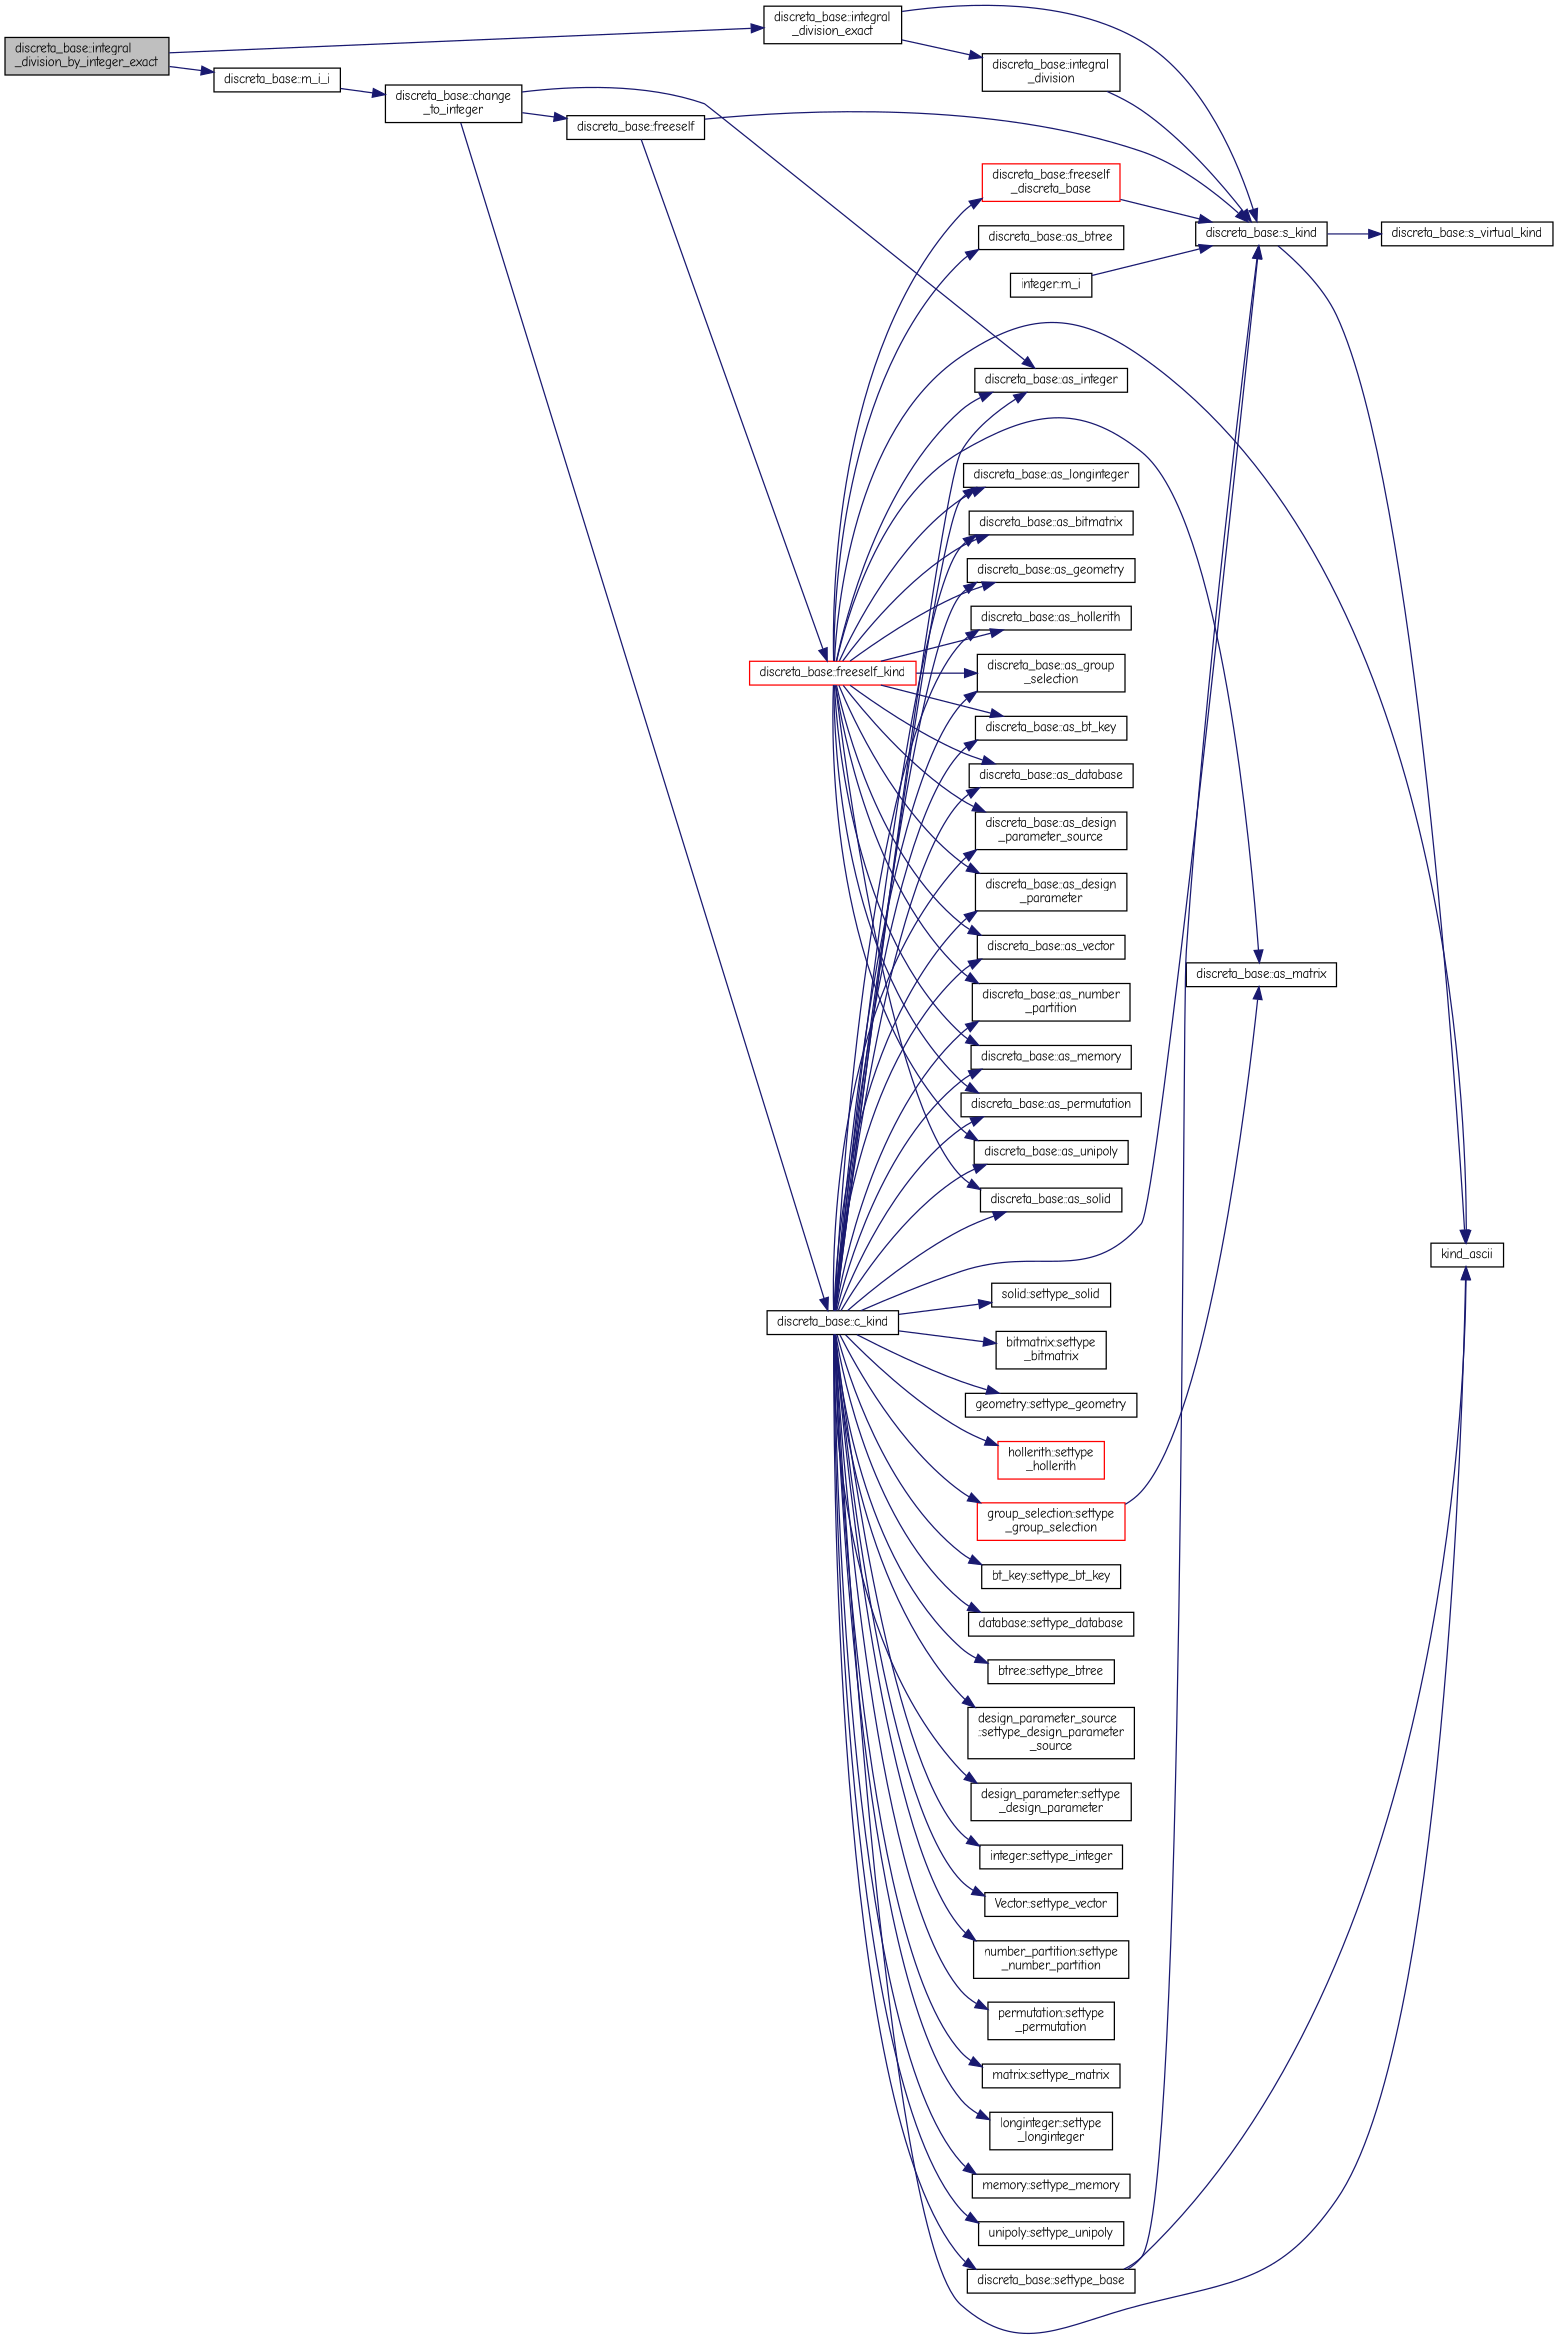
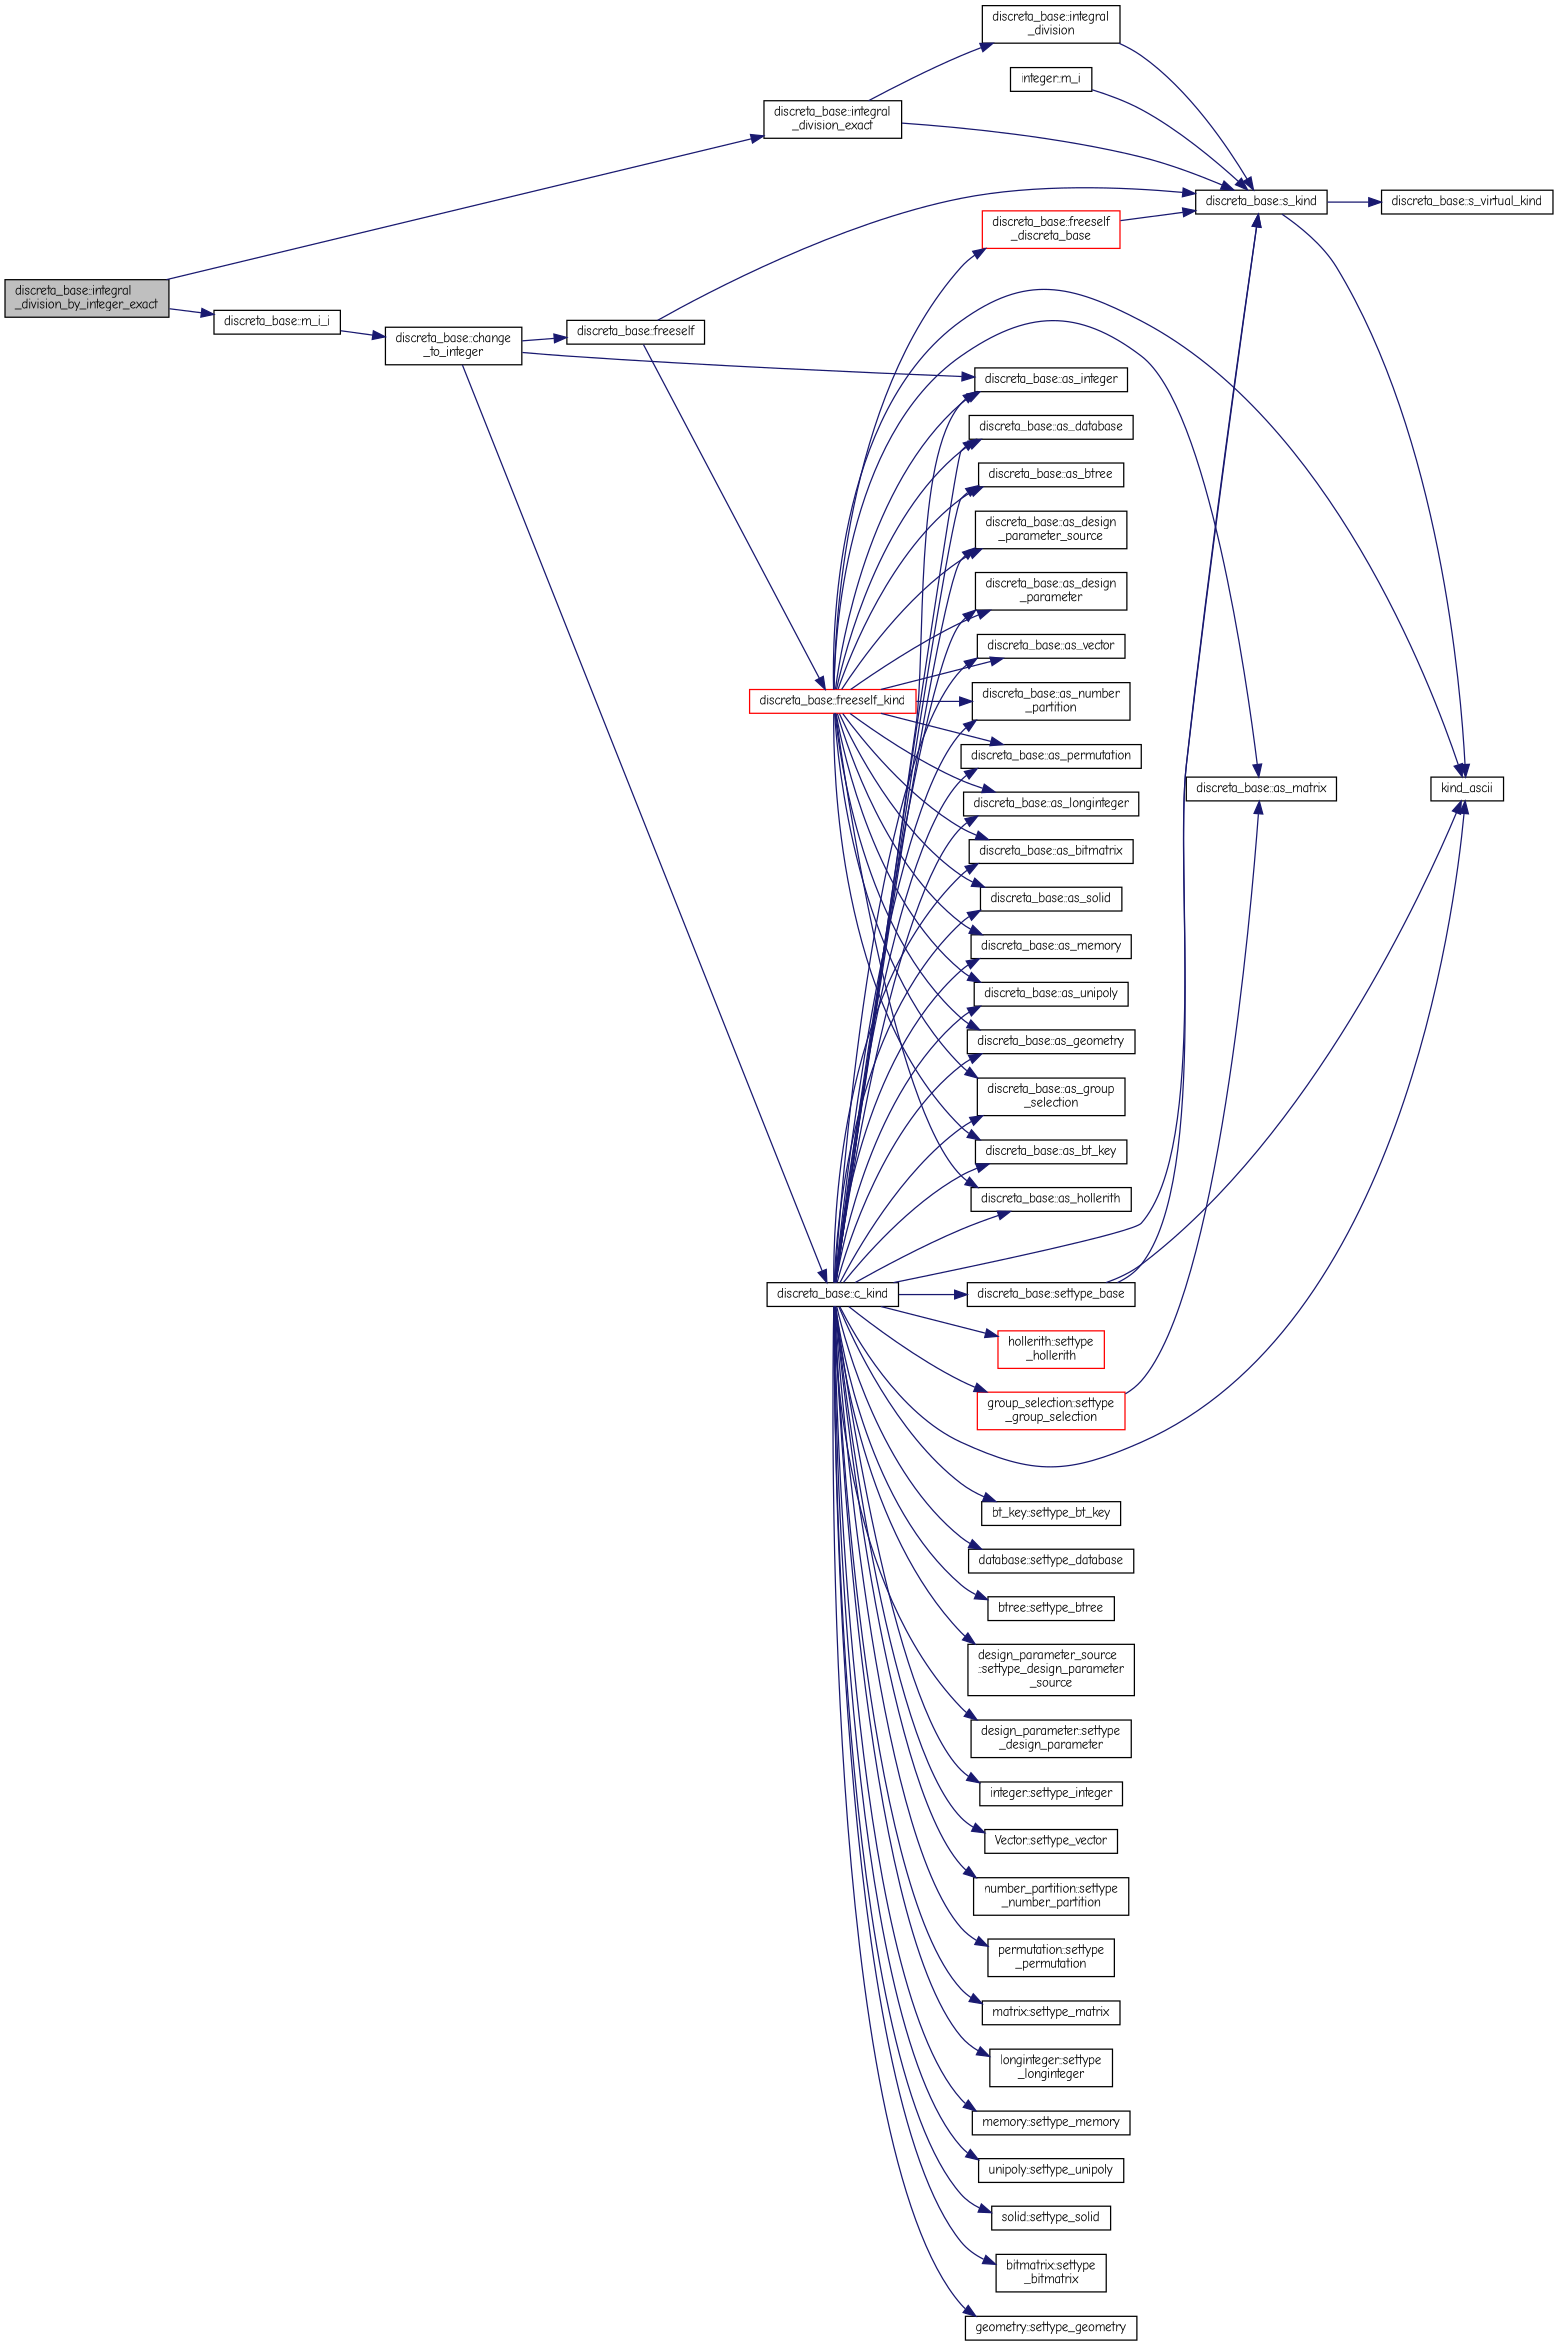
edge "discreta_base::c_kind" -> "discreta_base::as_btree": added
